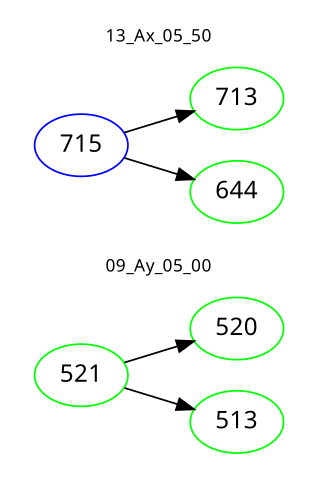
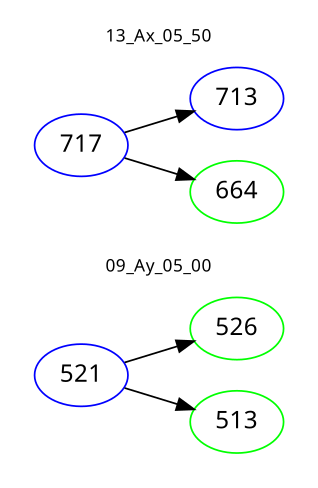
node "713": color green -> blue
node "715": label "715" -> "717"
node "644": label "644" -> "664"
node "520": label "520" -> "526"
node "521": color green -> blue
